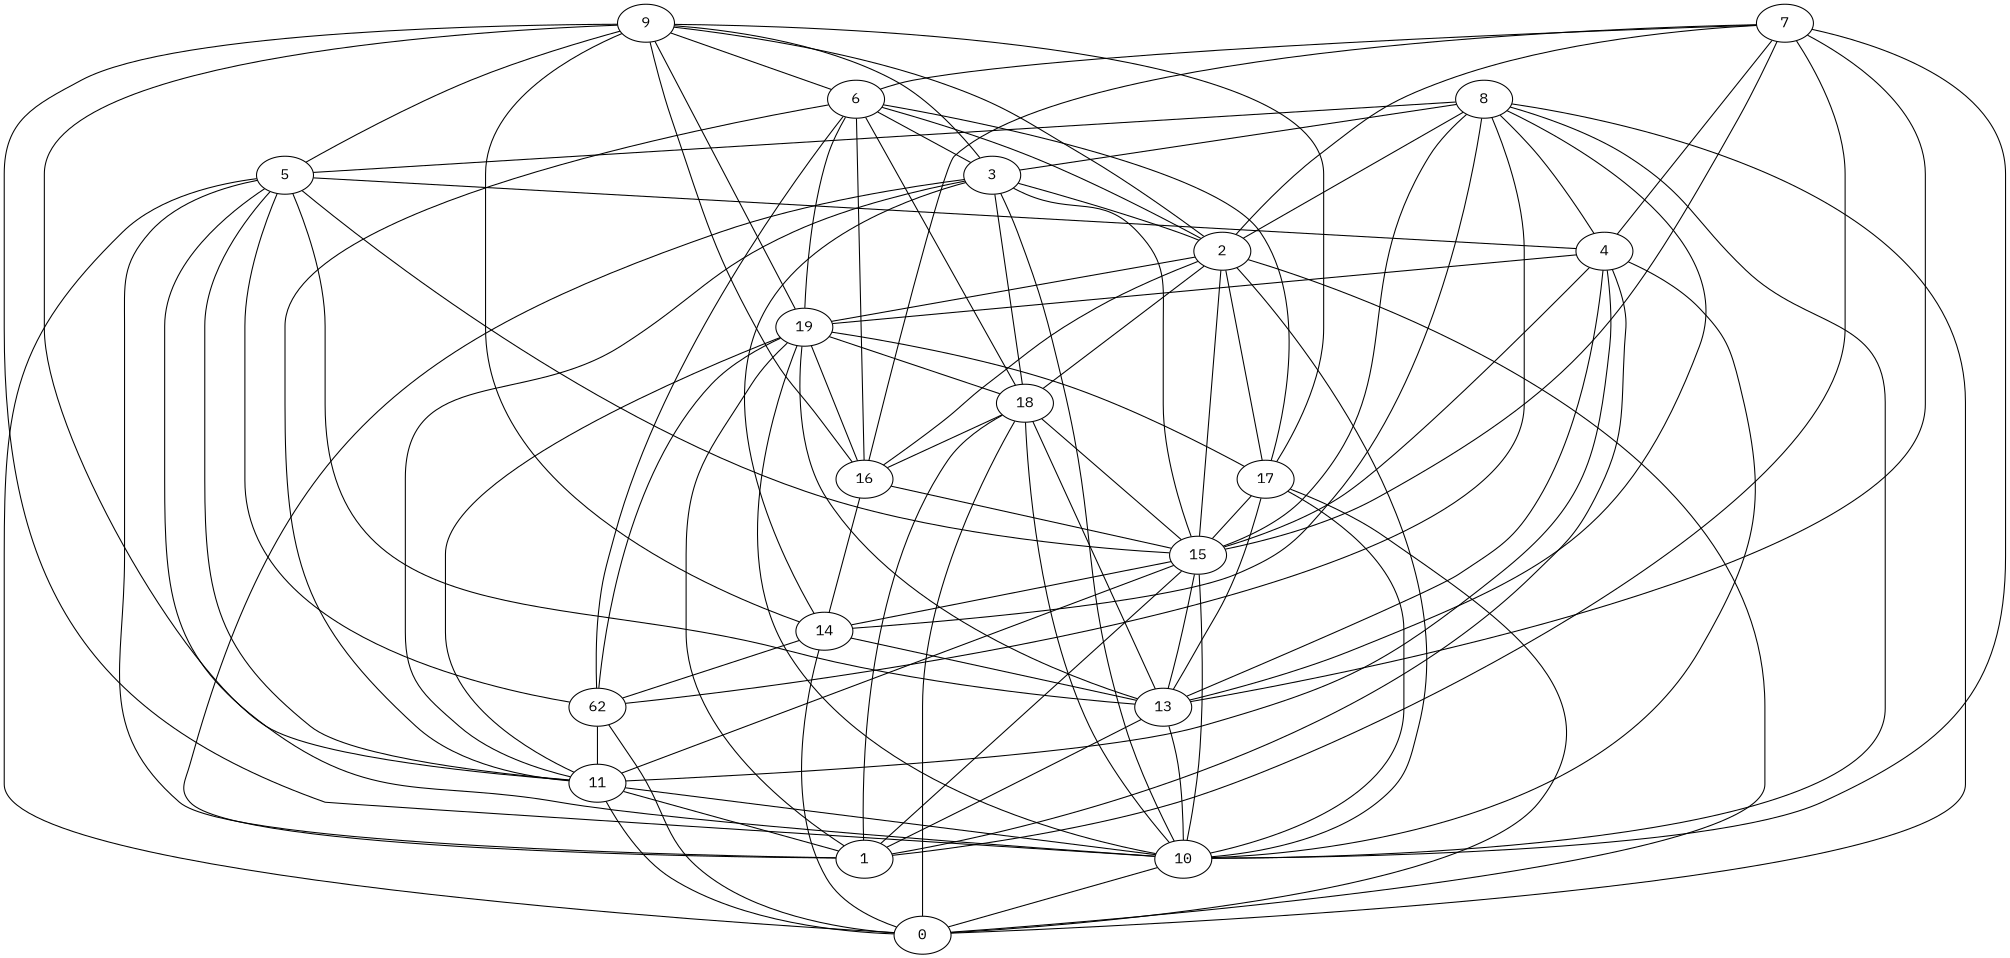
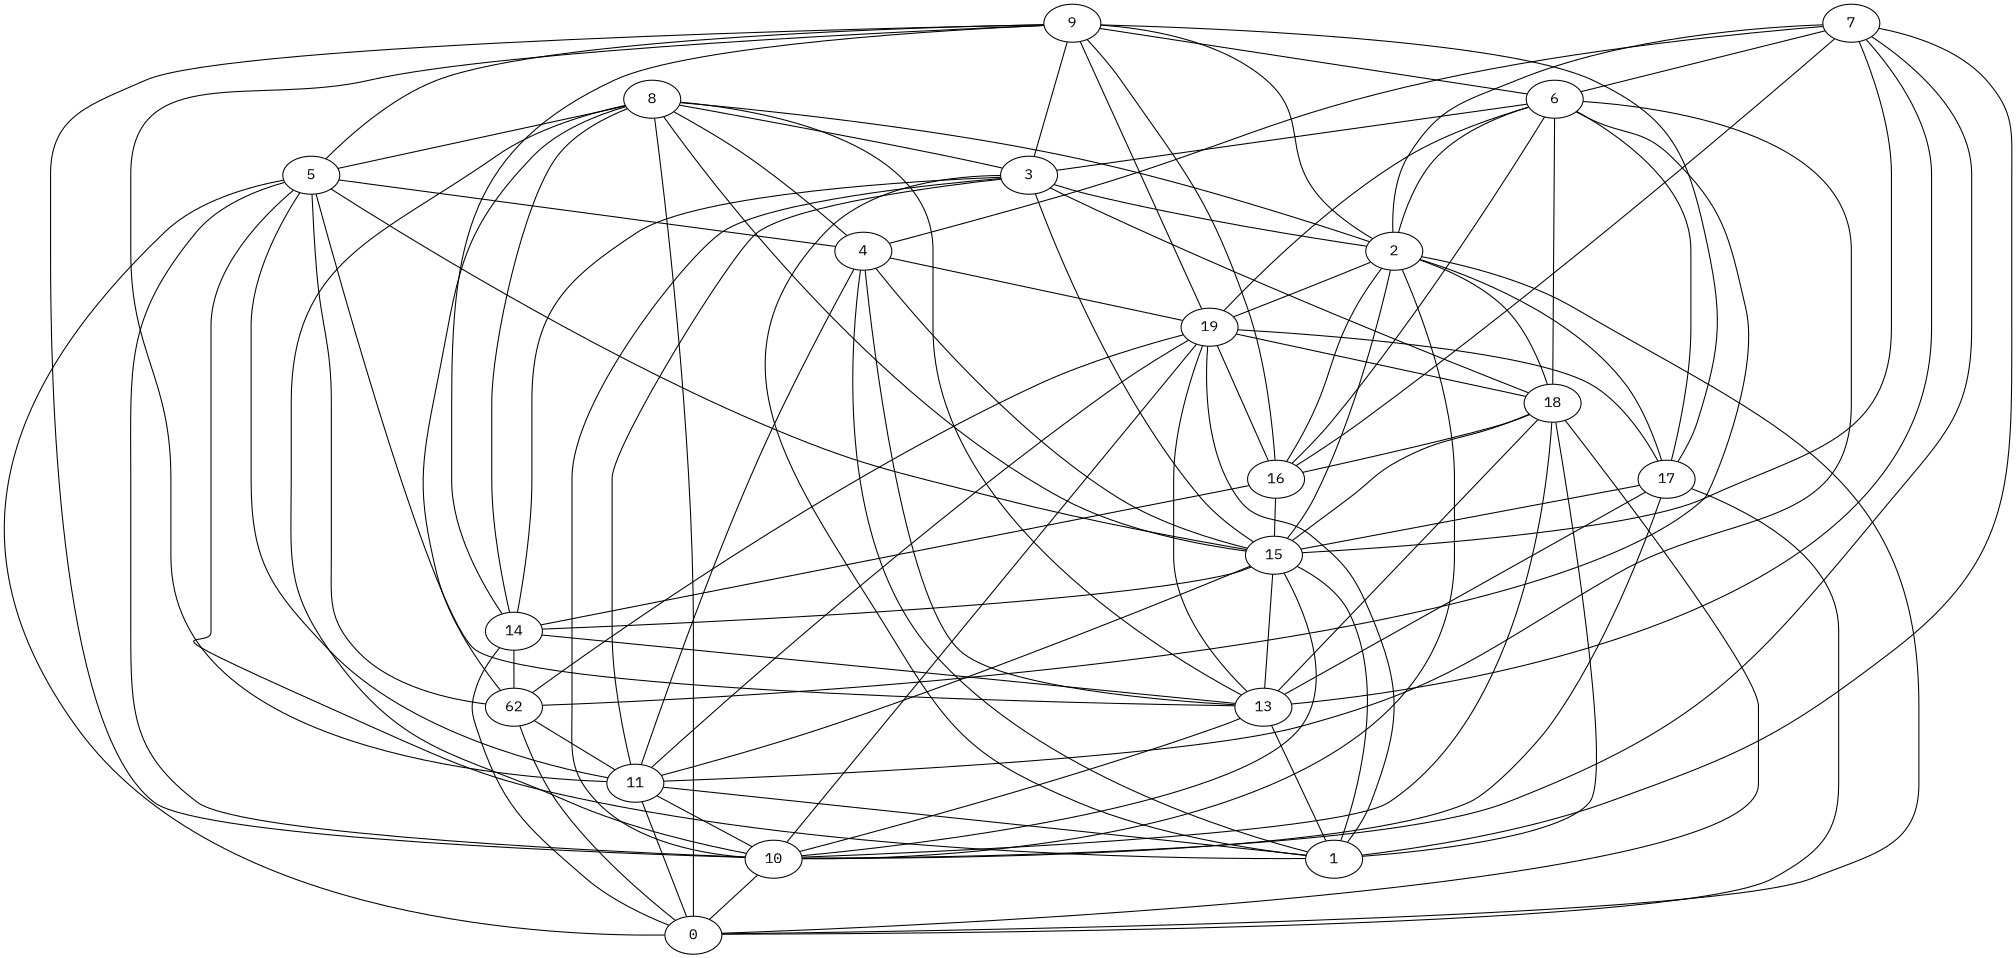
edge "4" -- "10": removed
